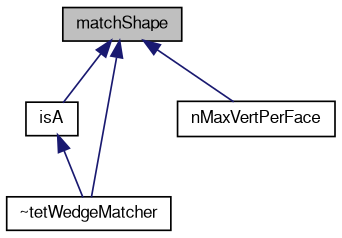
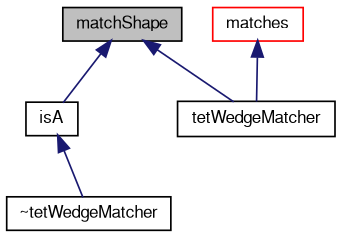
node "matches": added
node "nMaxVertPerFace": label "nMaxVertPerFace" -> "tetWedgeMatcher"
edge "~tetWedgeMatcher" -> "matchShape": removed
